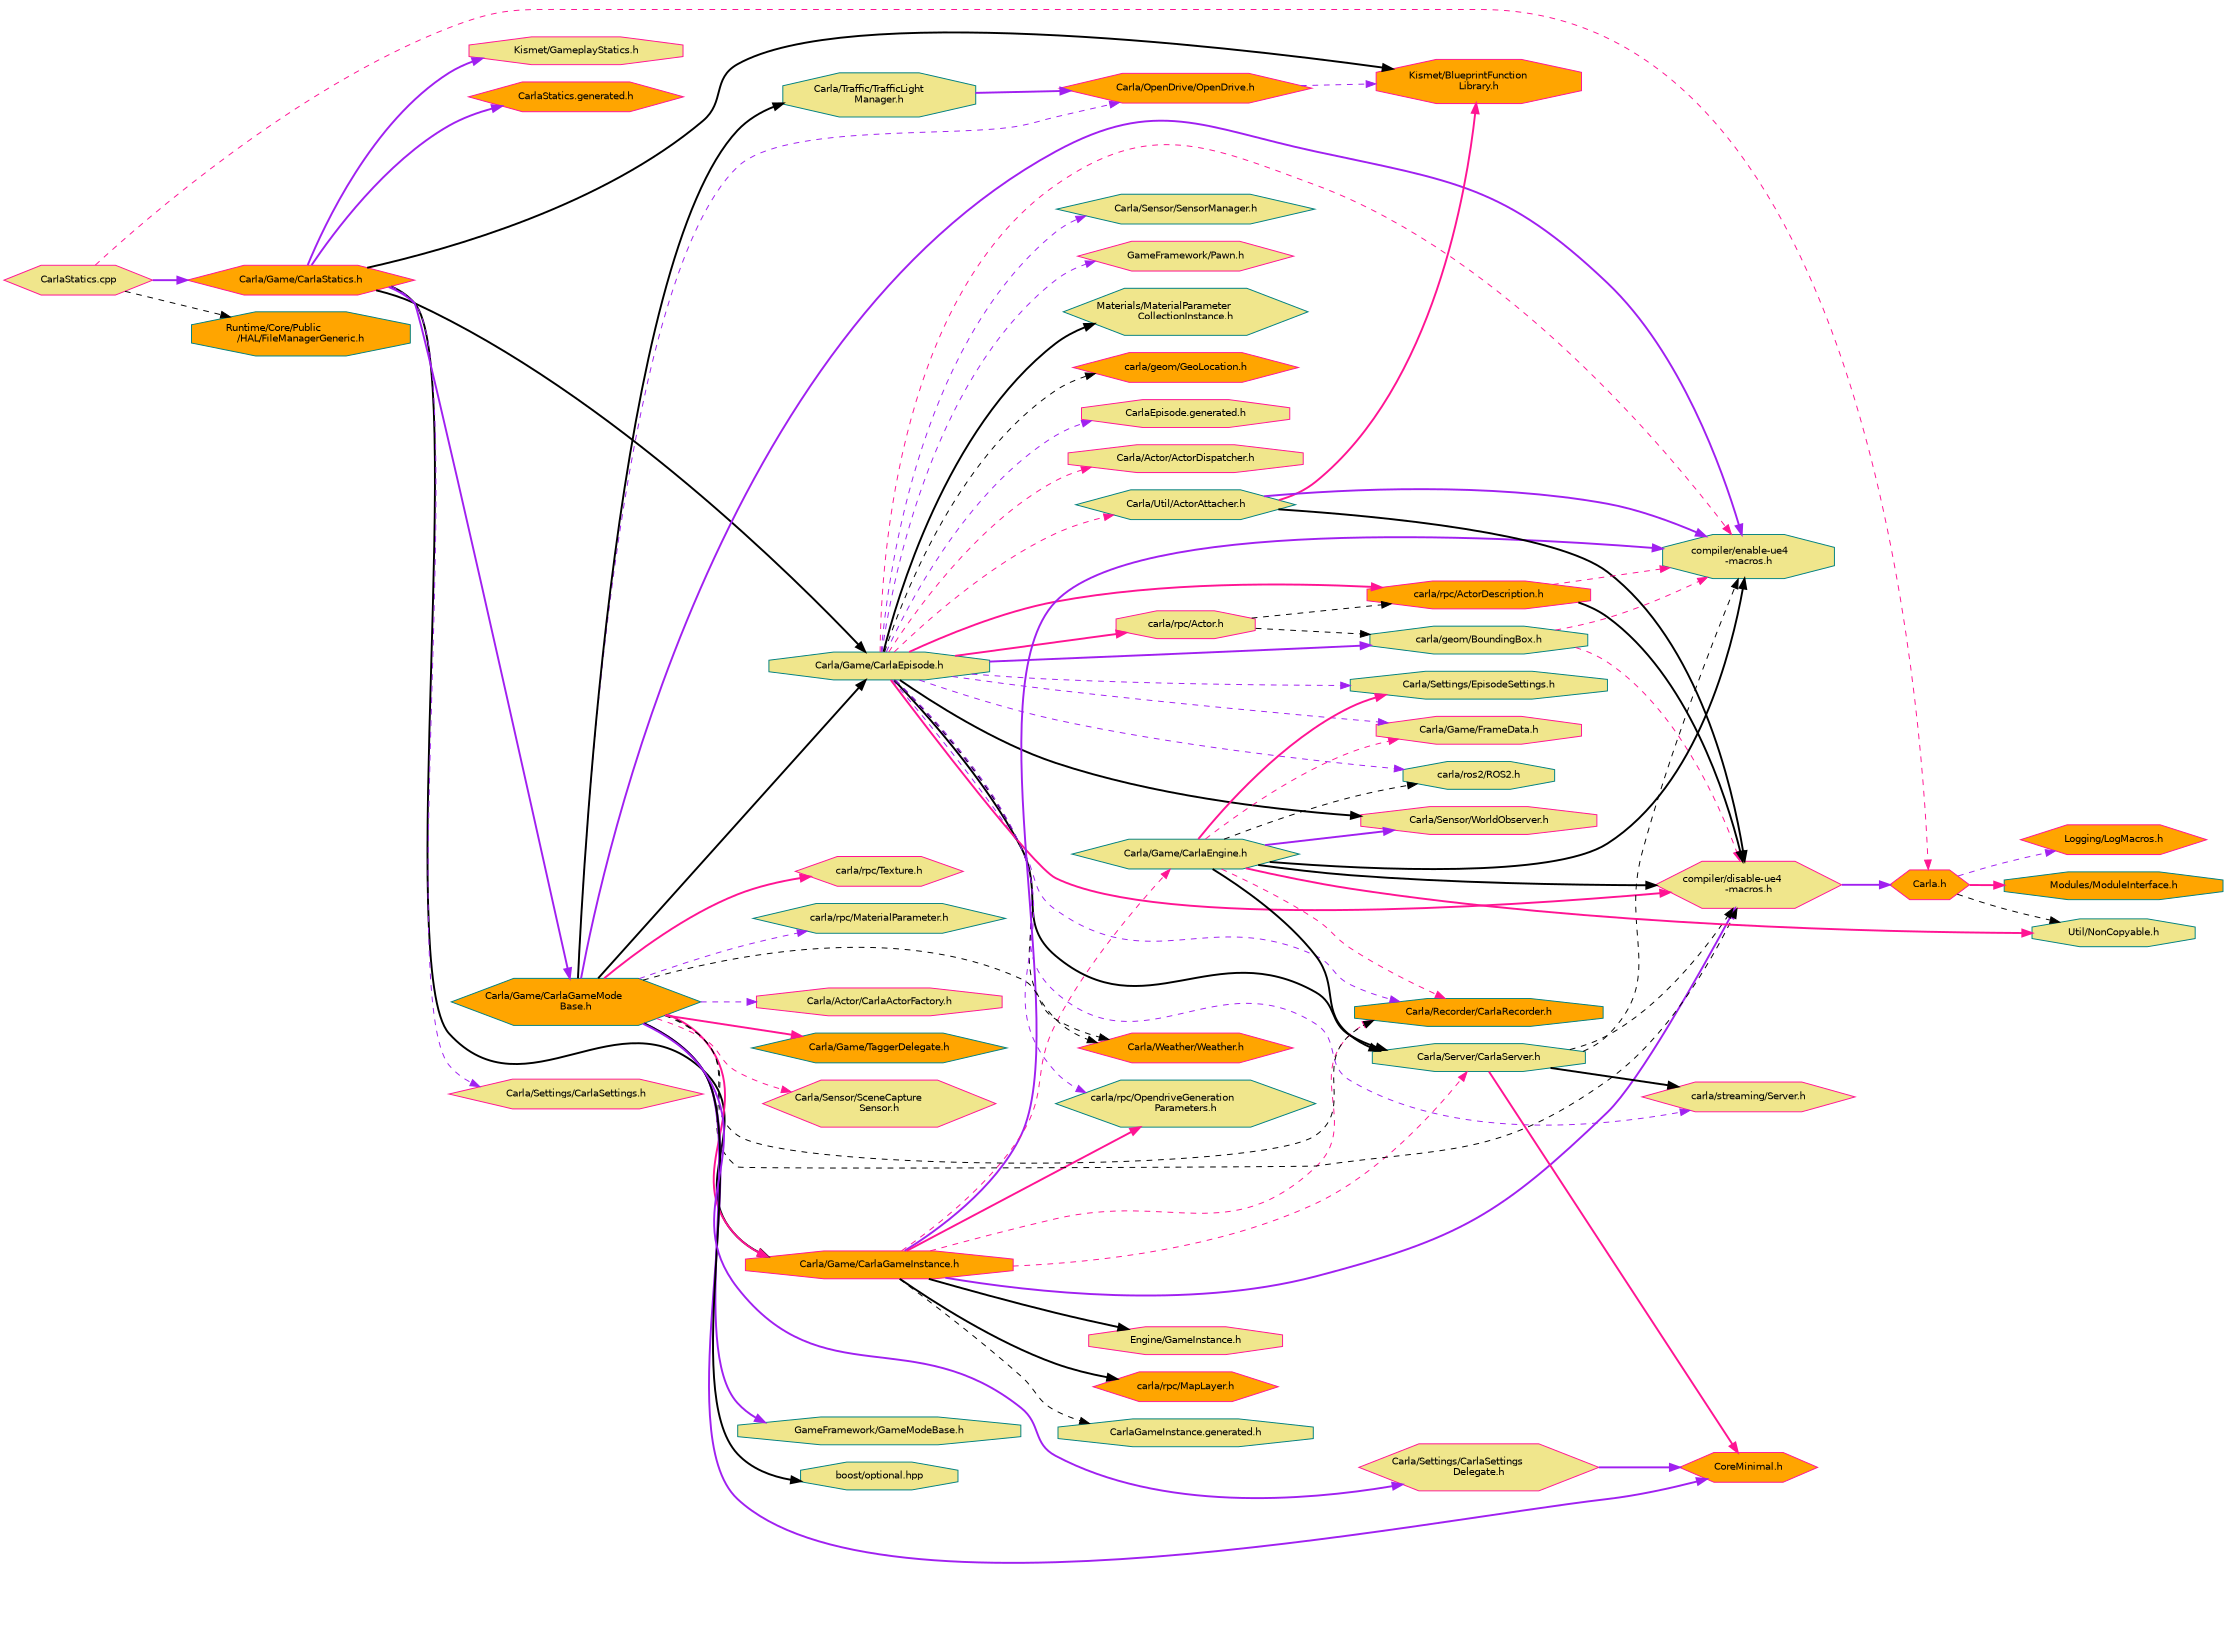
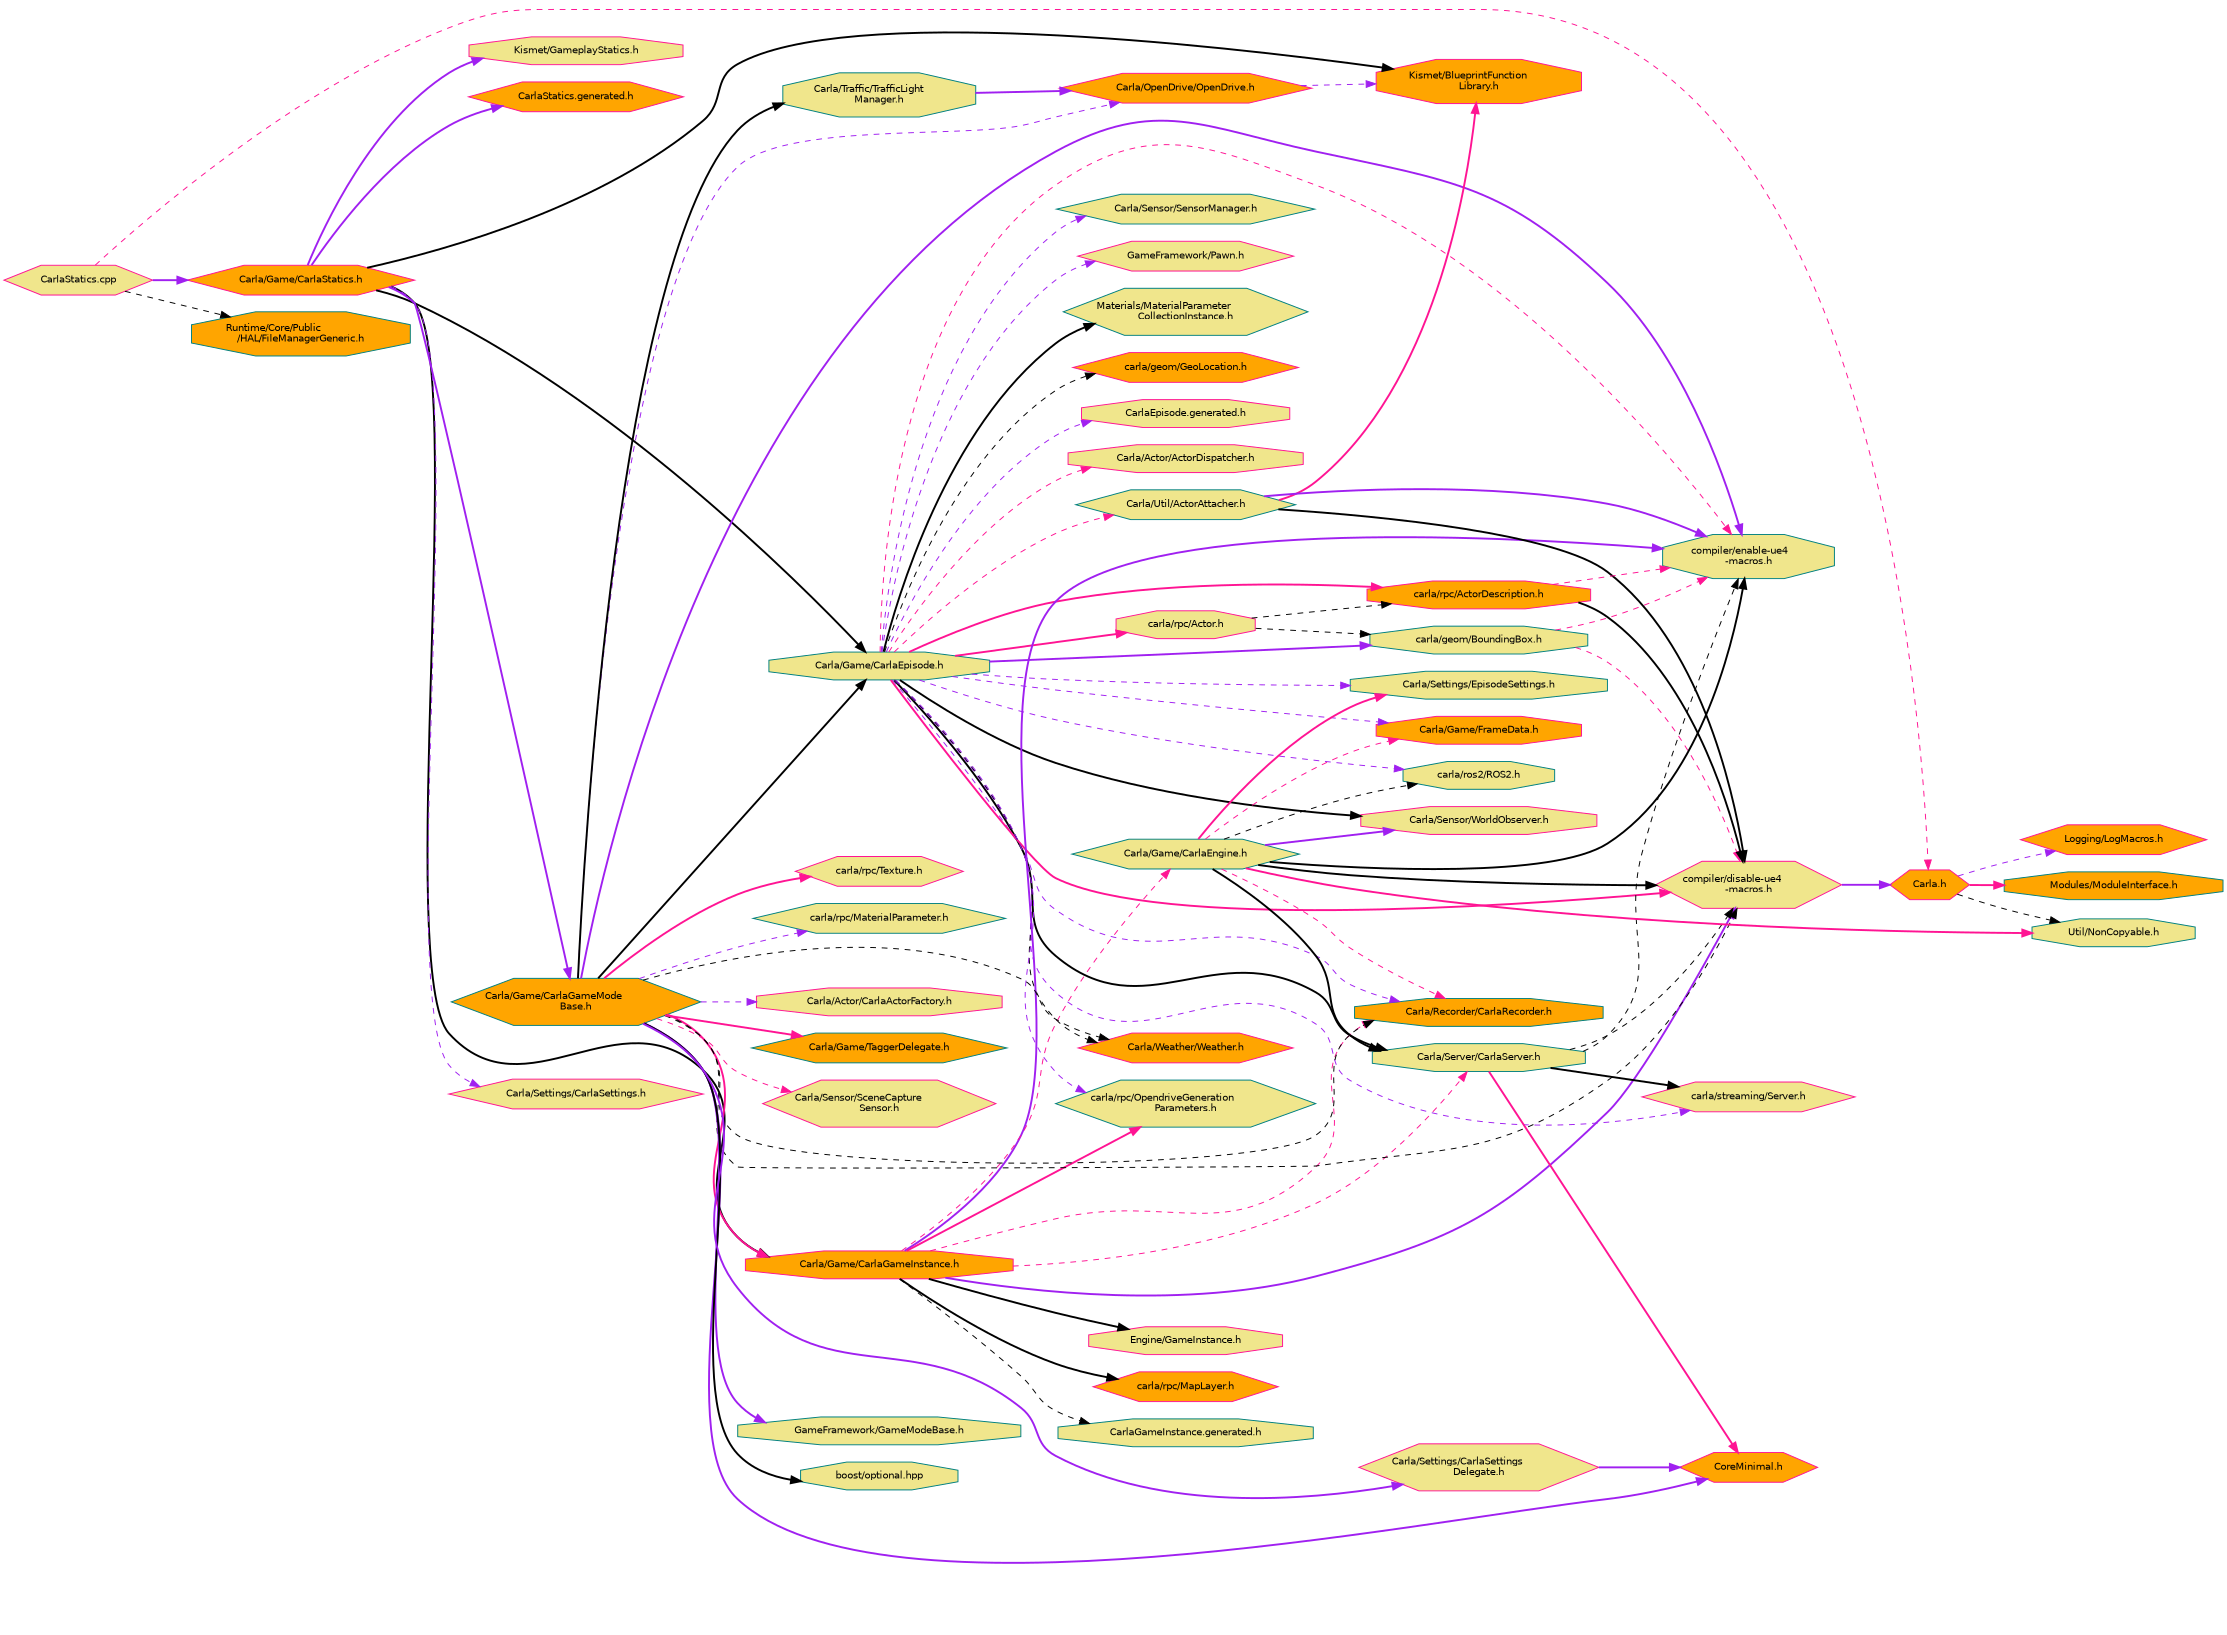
node "Carla/Game/FrameData.h": fillcolor khaki -> orange
